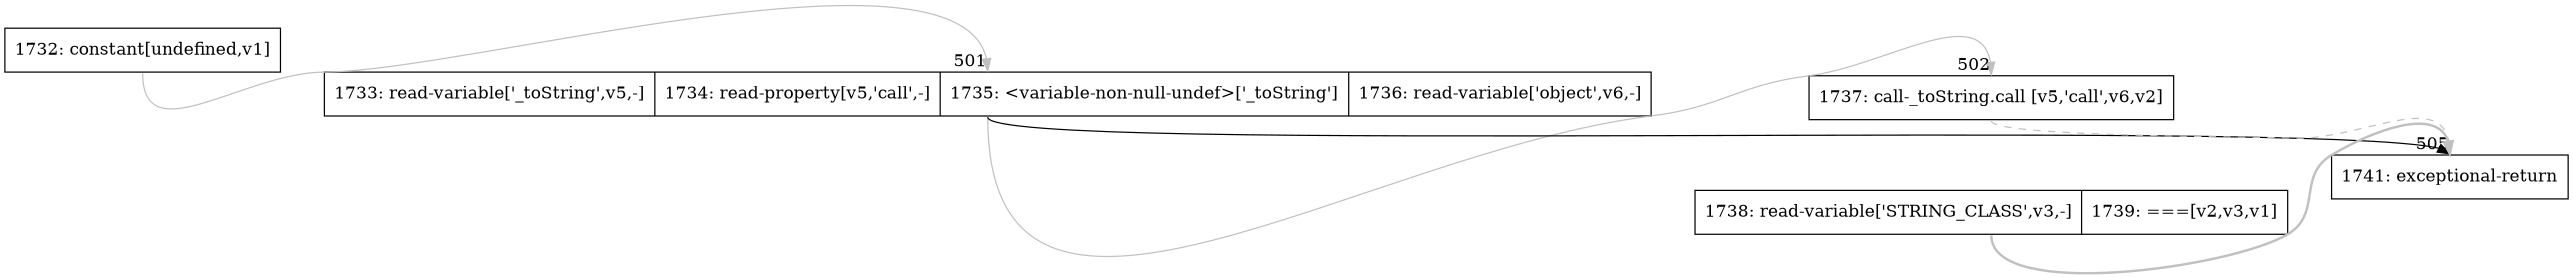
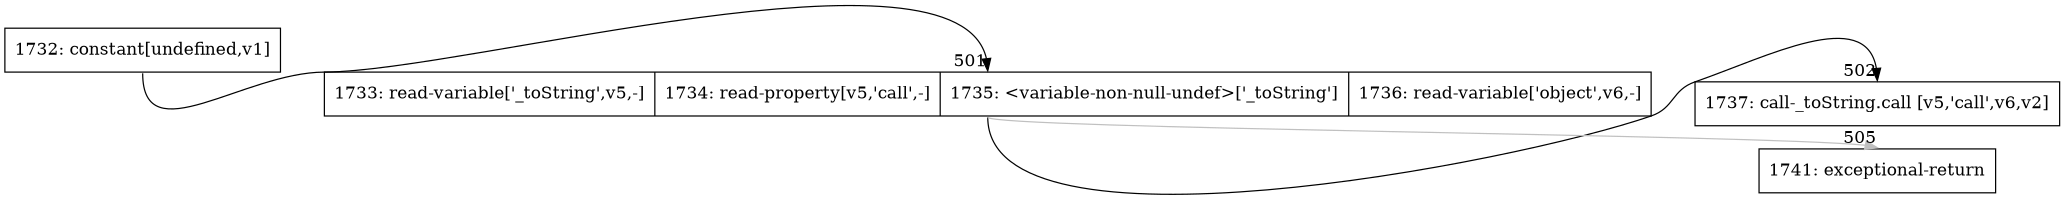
edge "1732: constant[undefined,v1]" -> "1733: read-variable['_toString',v5,-]": color gray -> black
edge "1737: call-_toString.call [v5,'call',v6,v2]" -> "1741: exceptional-return": removed
edge "1733: read-variable['_toString',v5,-]" -> "1741: exceptional-return": color black -> gray
edge "1733: read-variable['_toString',v5,-]" -> "1737: call-_toString.call [v5,'call',v6,v2]": color gray -> black
node "1738: read-variable['STRING_CLASS',v3,-]": removed
